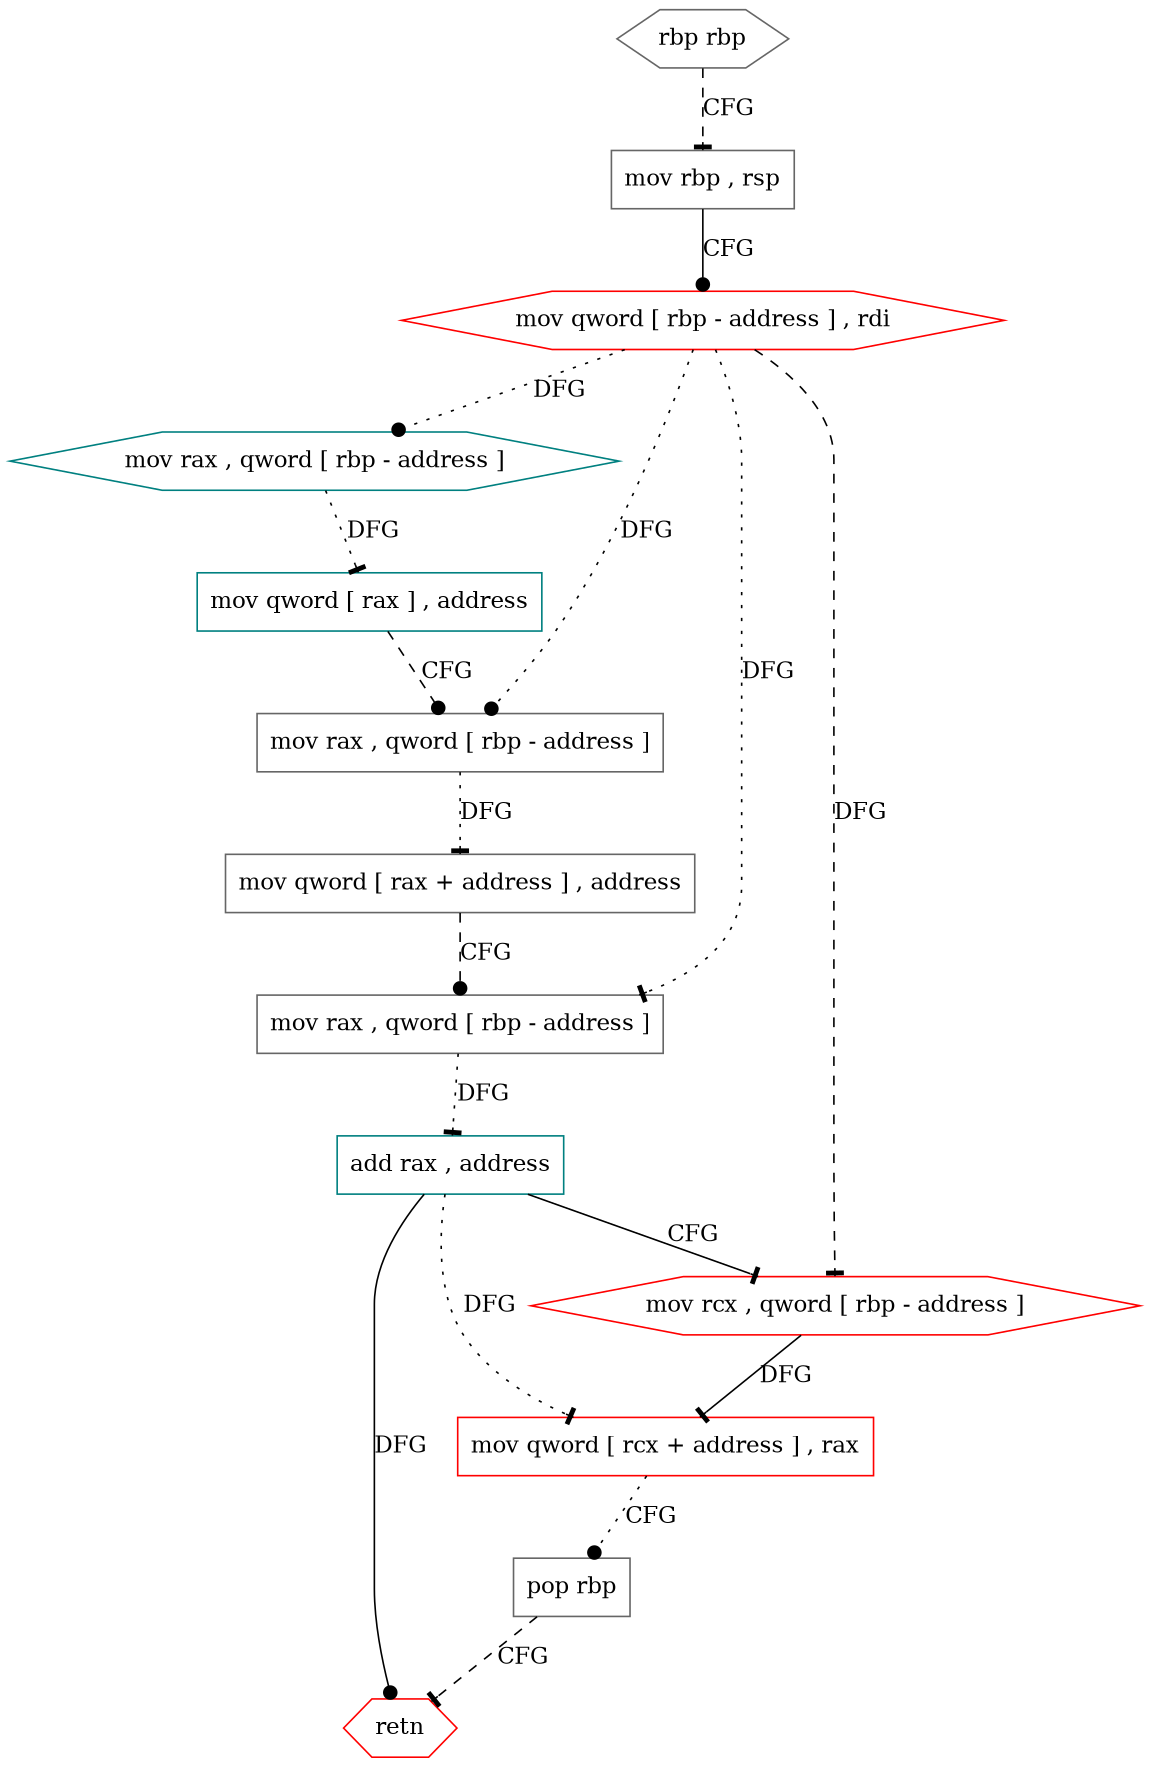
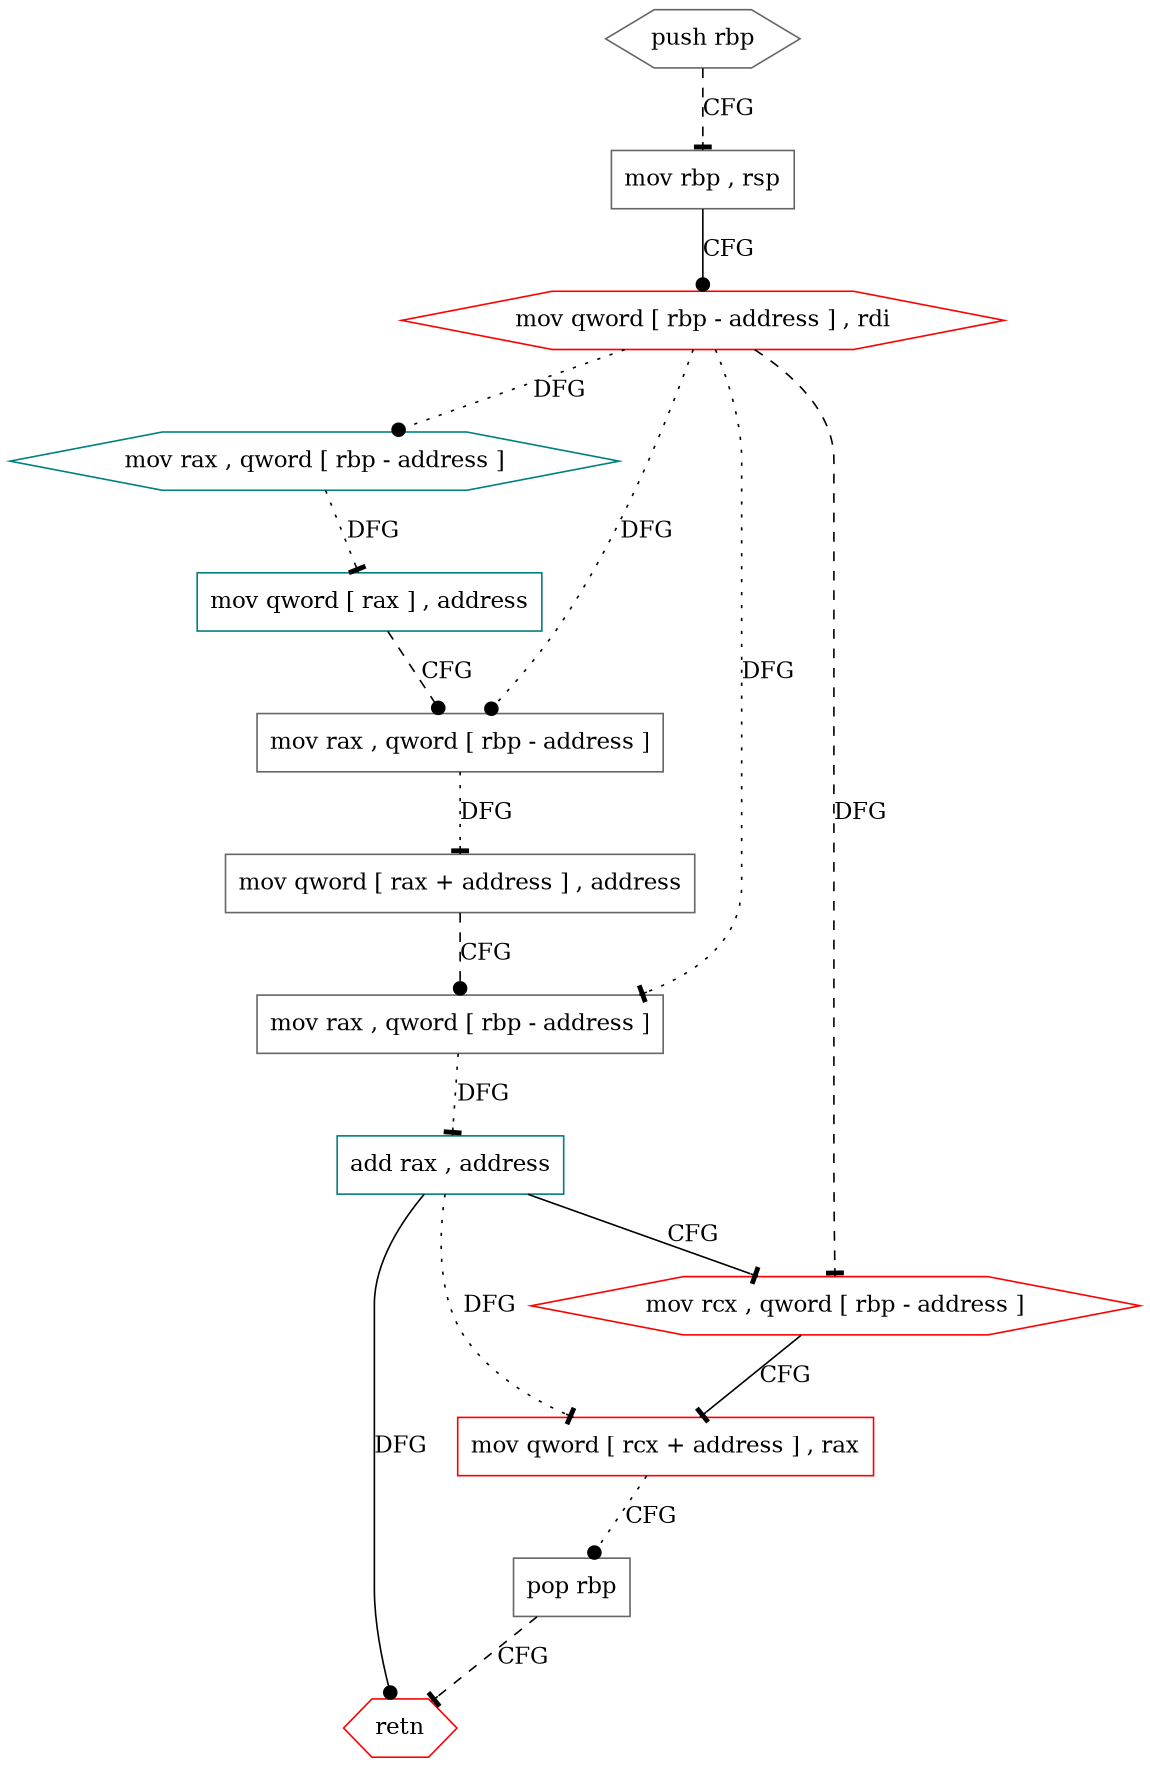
node "rbp rbp": label "rbp rbp" -> "push rbp"
edge "mov rcx , qword [ rbp - address ]" -> "mov qword [ rcx + address ] , rax": label "DFG" -> "CFG"
